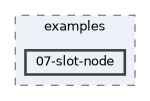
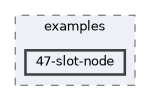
node "07-slot-node": label "07-slot-node" -> "47-slot-node"
